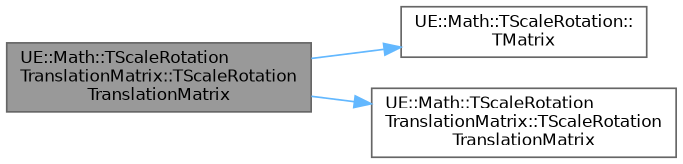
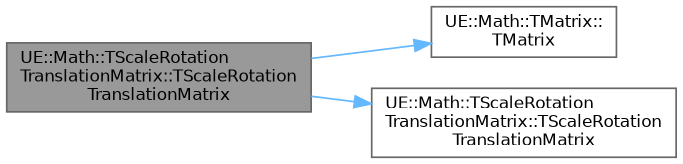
node "UE::Math::TScaleRotation:: TMatrix": label "UE::Math::TScaleRotation:: TMatrix" -> "UE::Math::TMatrix:: TMatrix"
